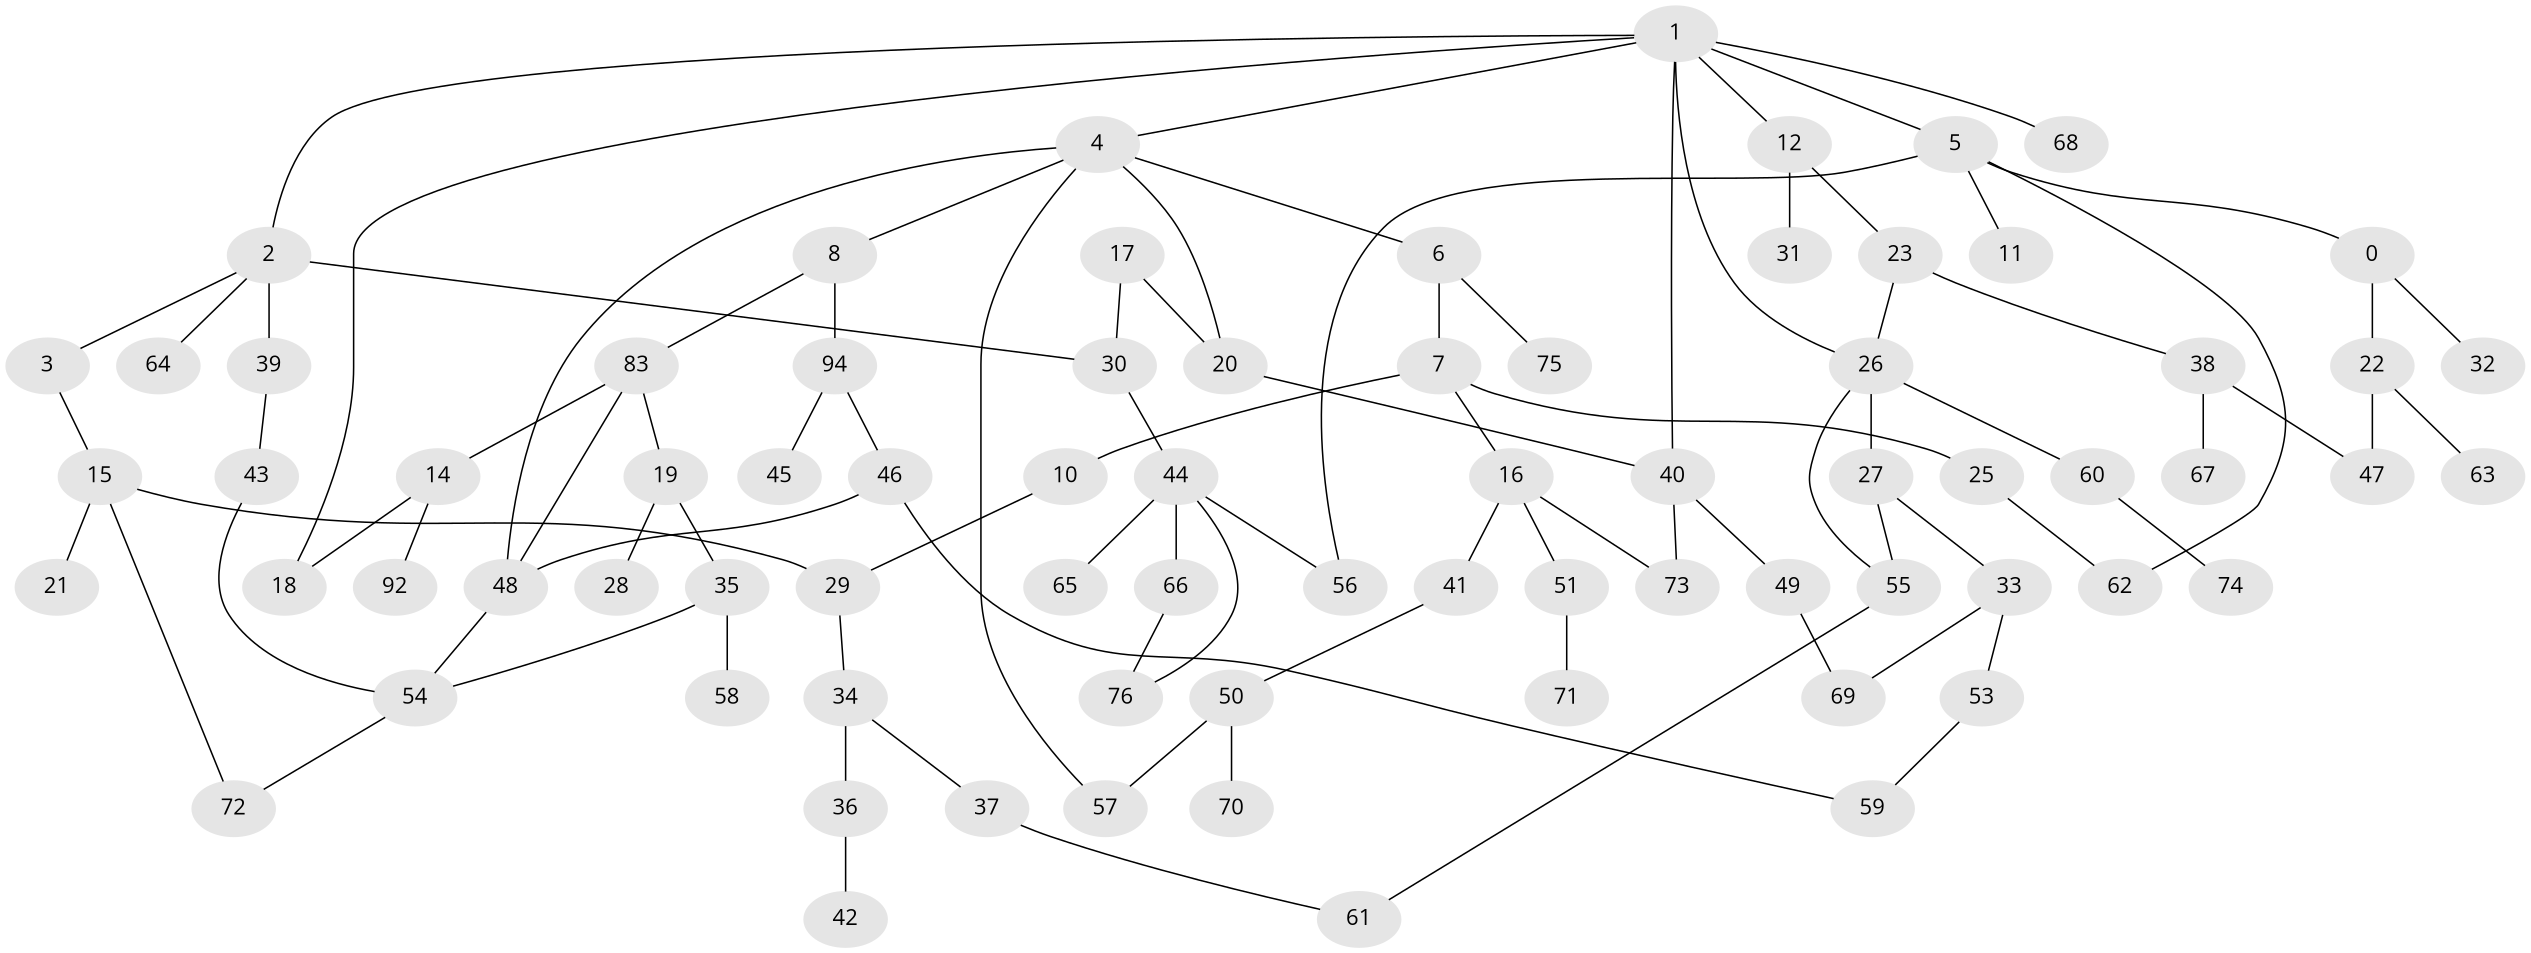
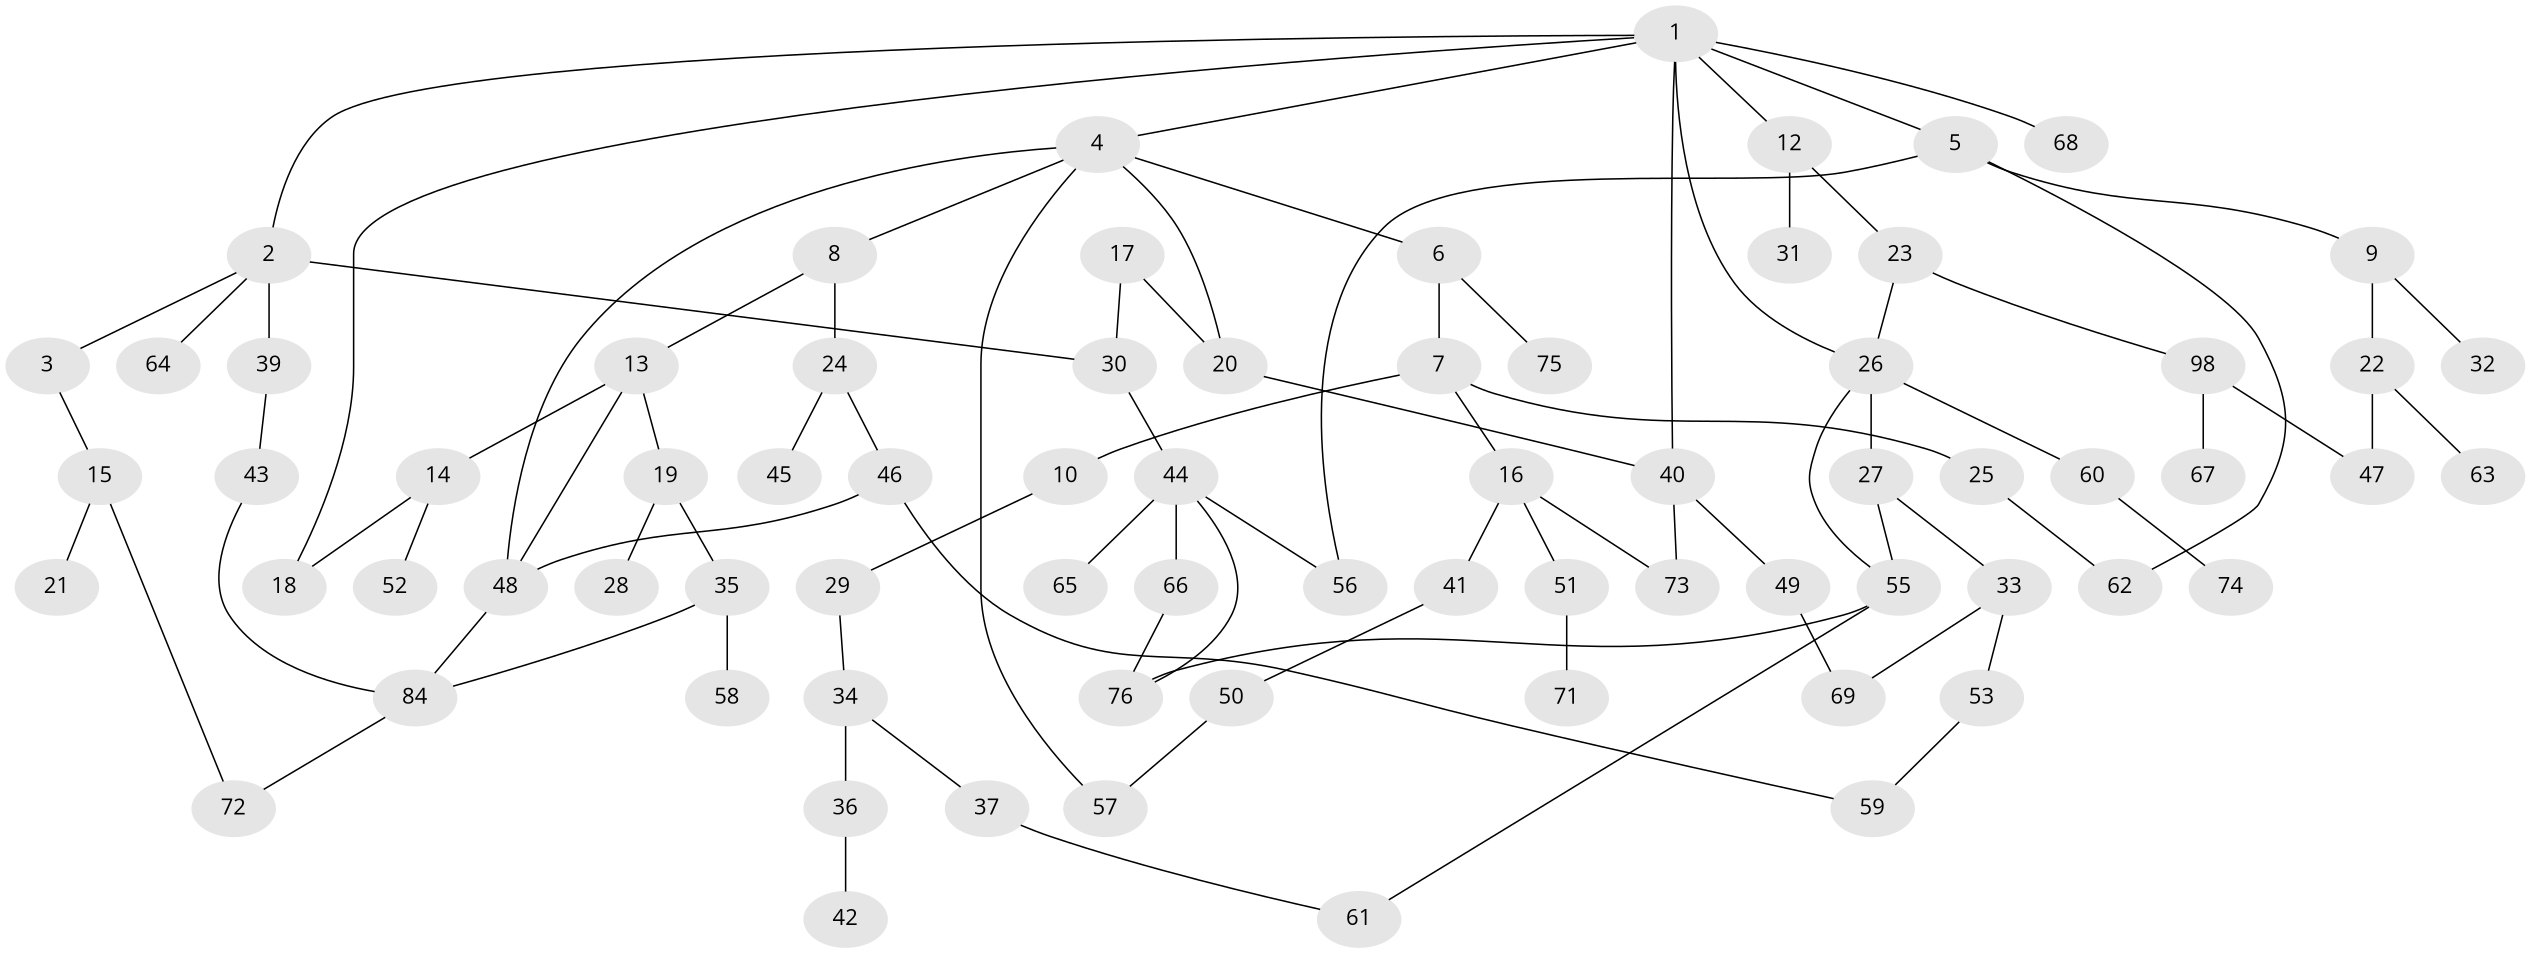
node "11": removed
node "0": label "0" -> "9"
node "83": label "83" -> "13"
node "94": label "94" -> "24"
node "38": label "38" -> "98"
edge "15" -- "29": removed
node "92": label "92" -> "52"
edge "55" -- "76": added
node "54": label "54" -> "84"
node "70": removed
